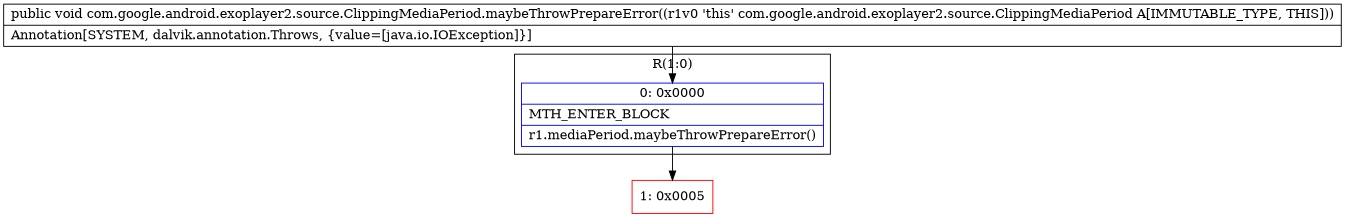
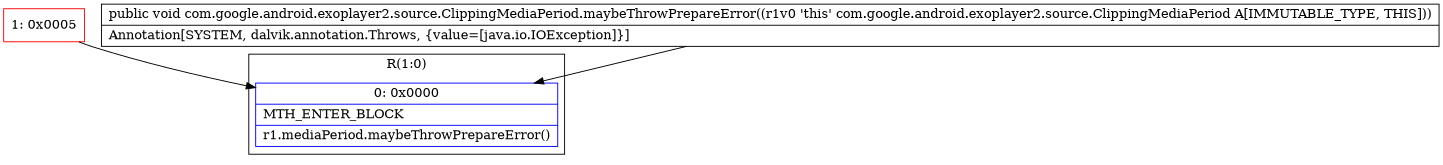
edge "0: 0x0000" -> "1: 0x0005": reversed
